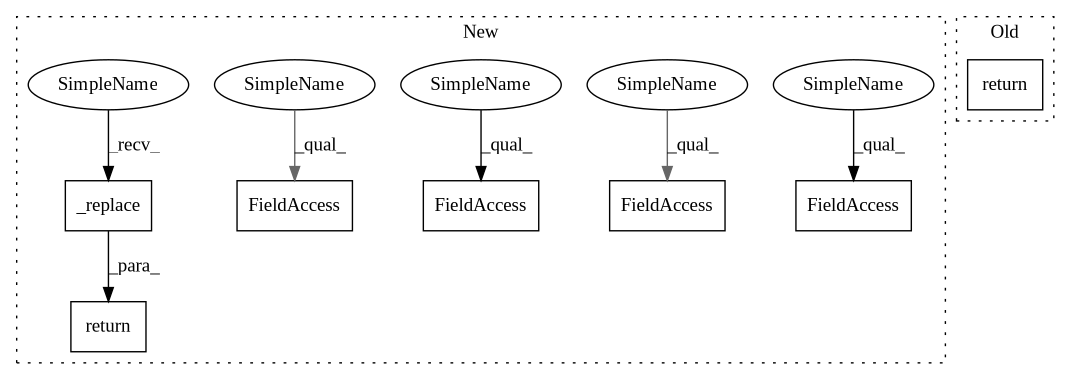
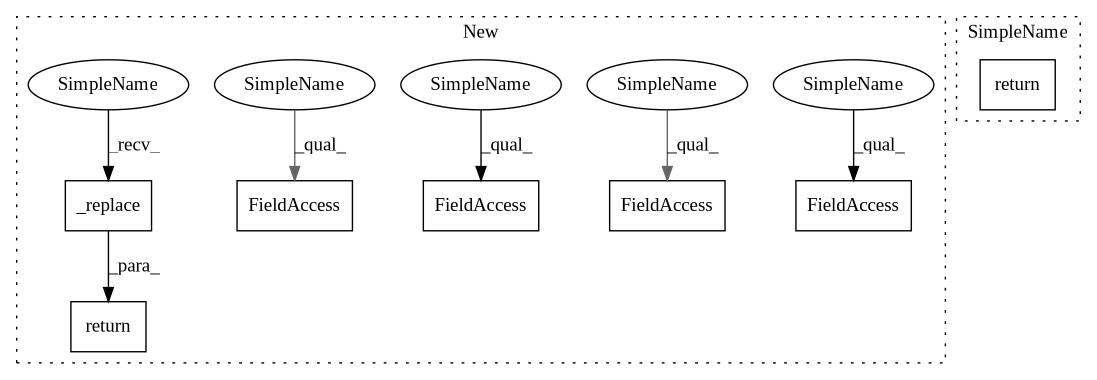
cluster "Old": label "Old" -> "SimpleName"
